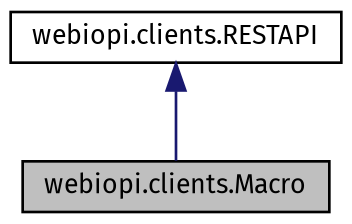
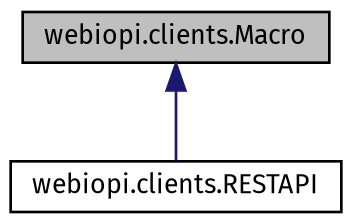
edge "webiopi.clients.Macro" -> "webiopi.clients.RESTAPI": reversed
